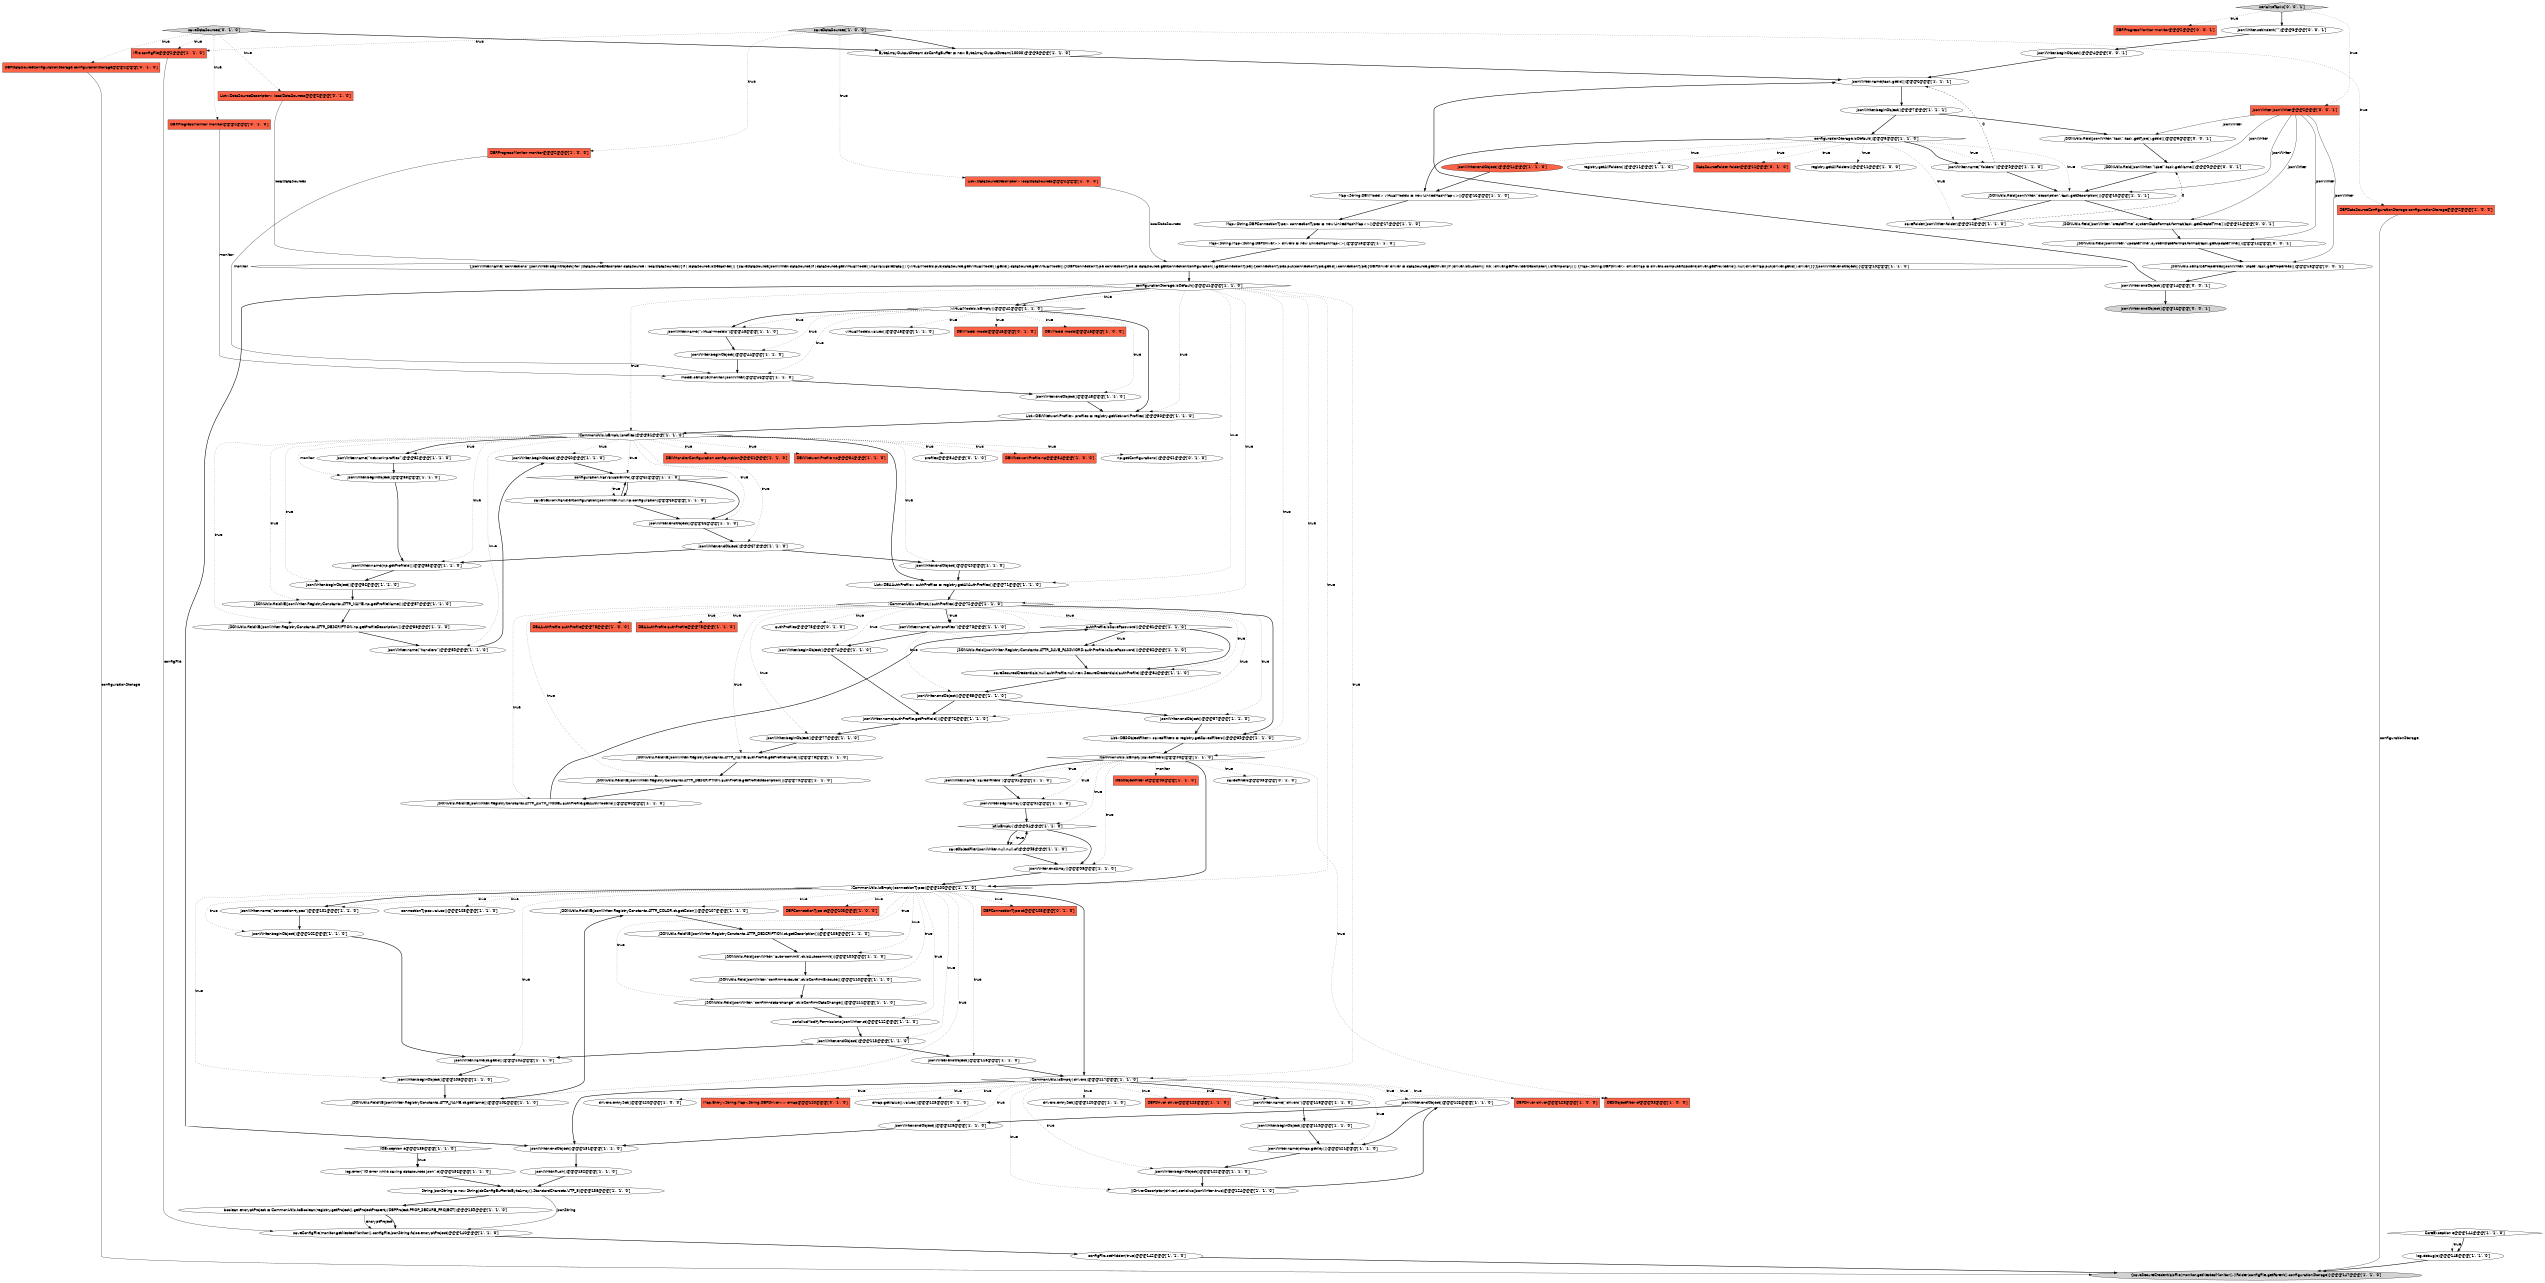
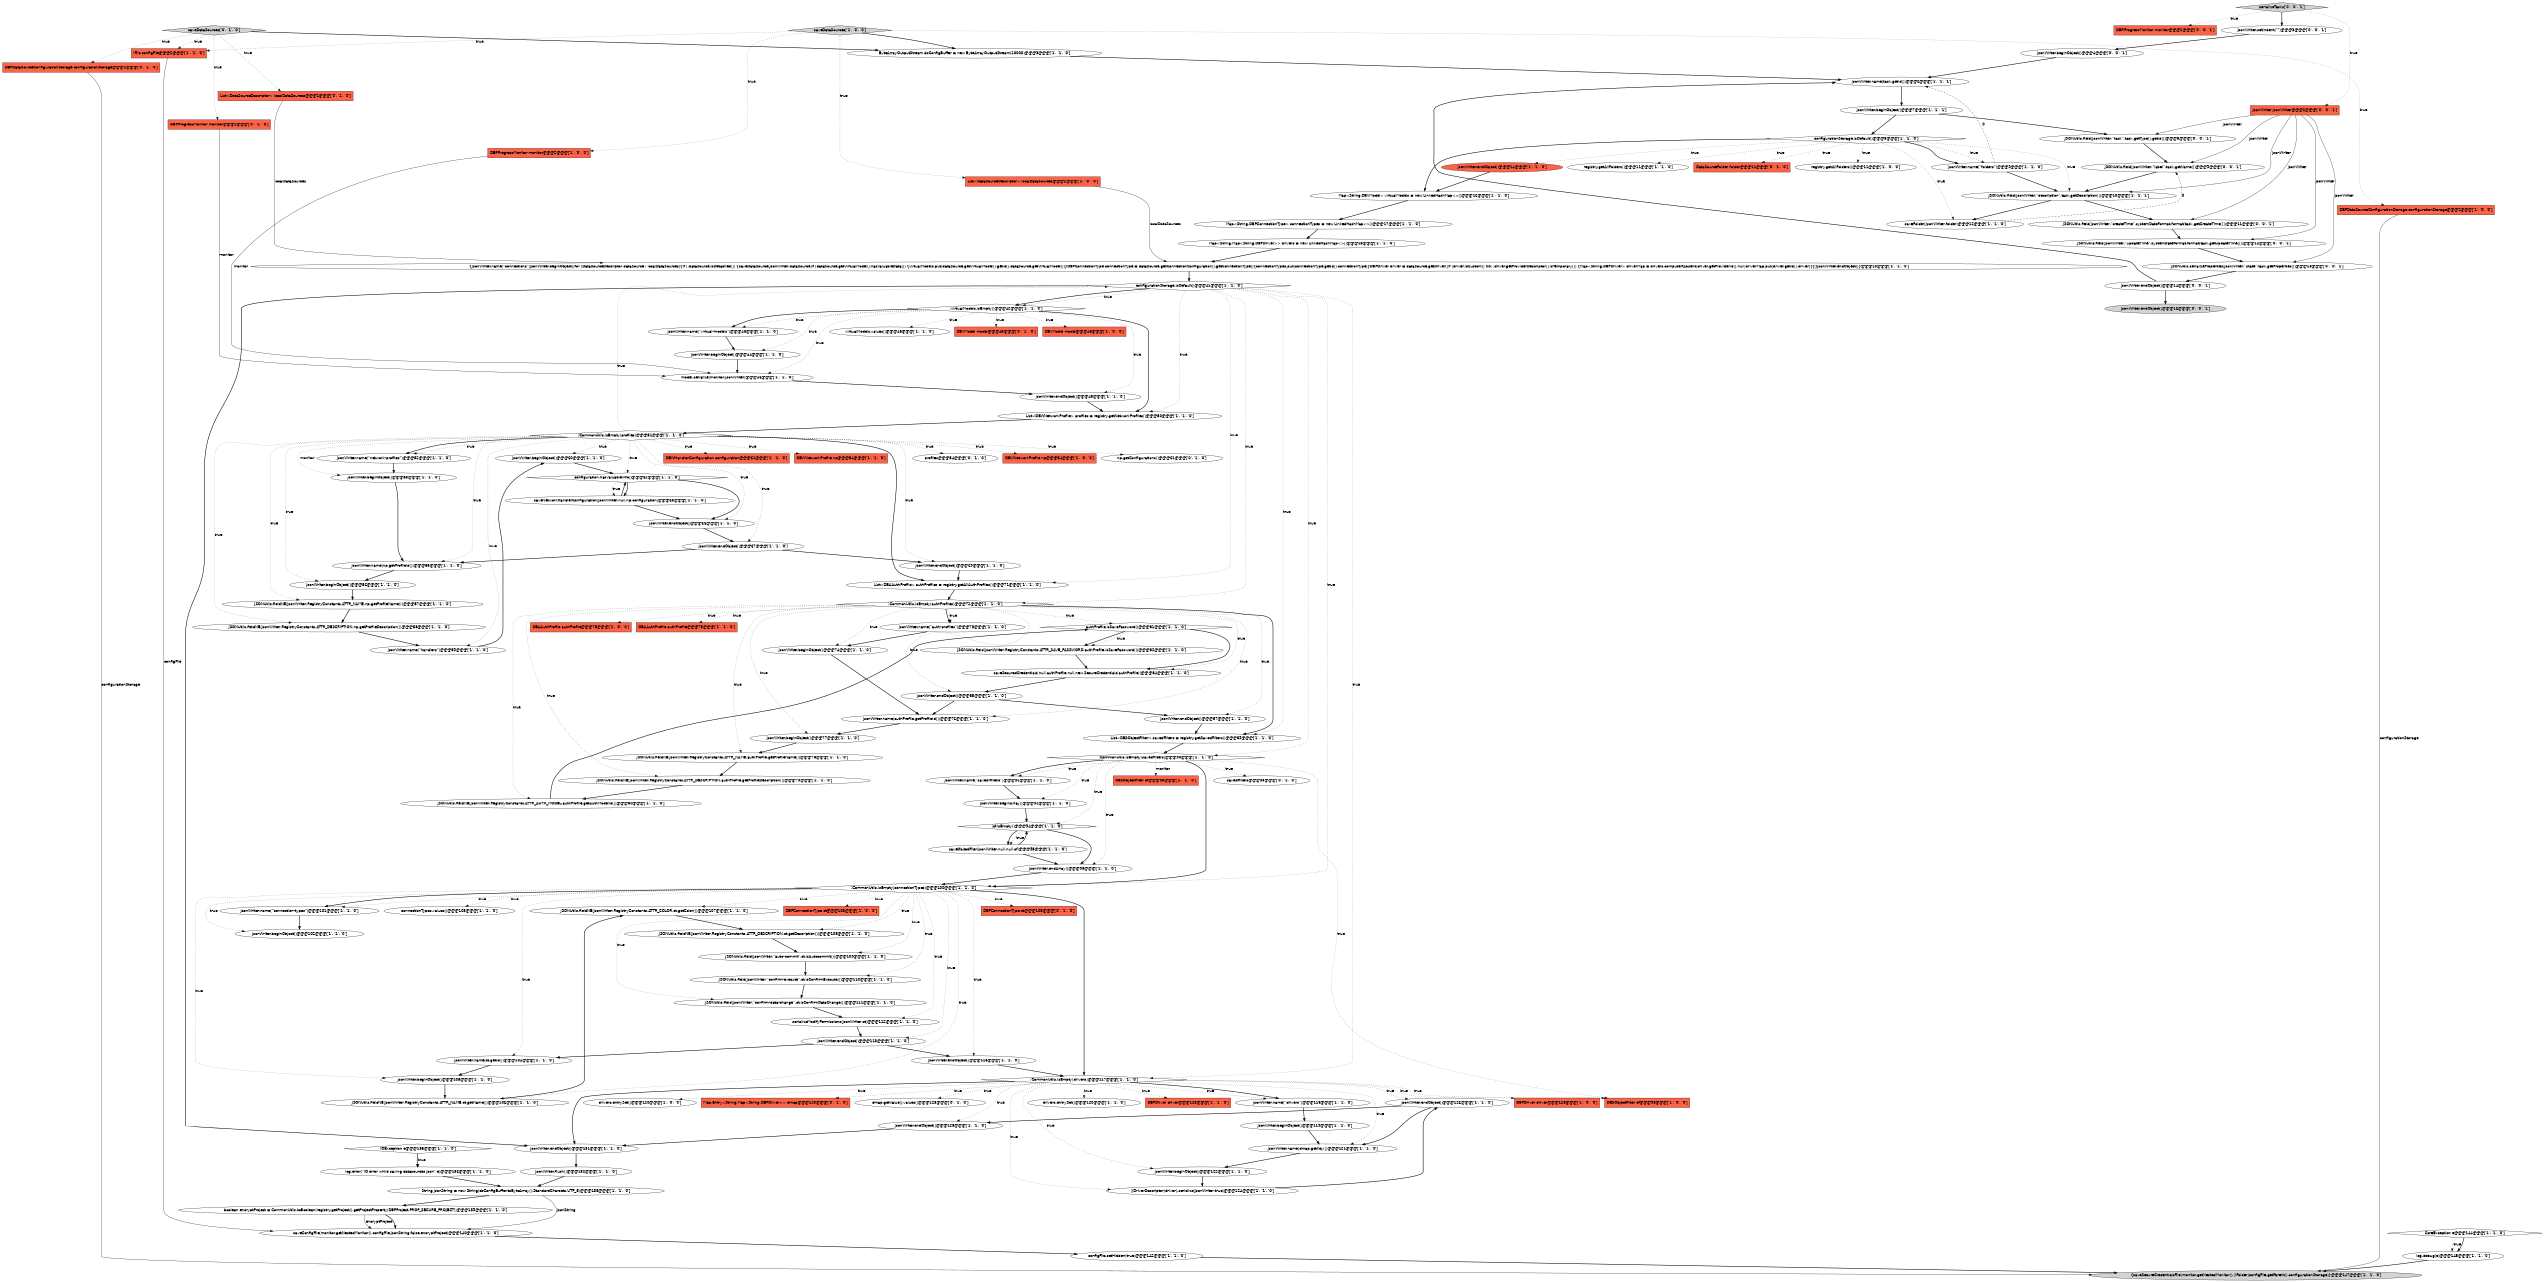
edge "configurationStorage.isDefault()@@@41@@@['1', '1', '0']" -> "!CommonUtils.isEmpty(profiles)@@@51@@@['1', '1', '0']": reversed
node "authProfiles@@@75@@@['0', '1', '0']": removed
edge "jsonWriter.beginObject()@@@102@@@['1', '1', '0']" -> "jsonWriter.name(ct.getId())@@@104@@@['1', '1', '0']": removed
